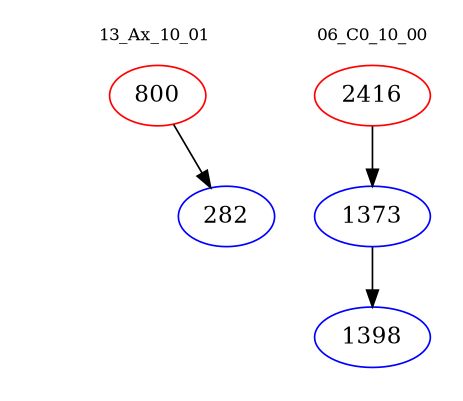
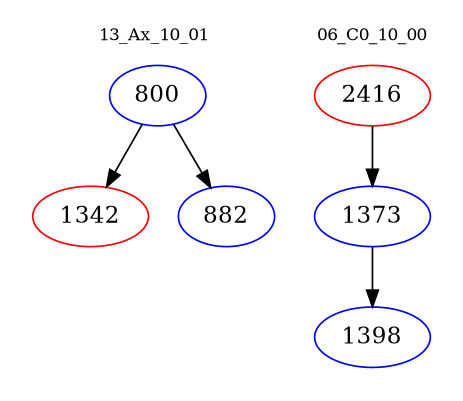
node "800": color red -> blue
node "1342": added
node "282": label "282" -> "882"
